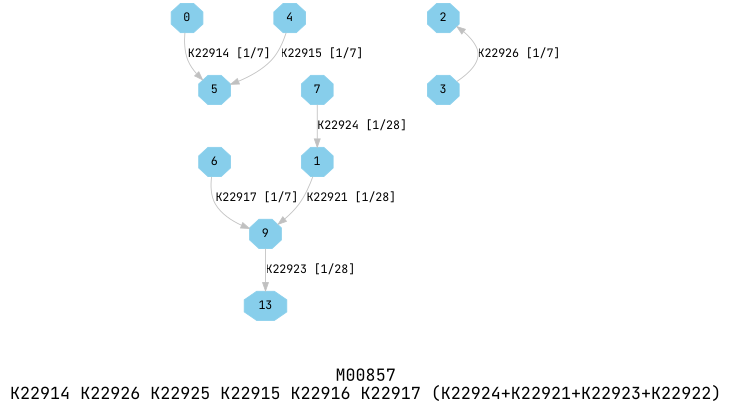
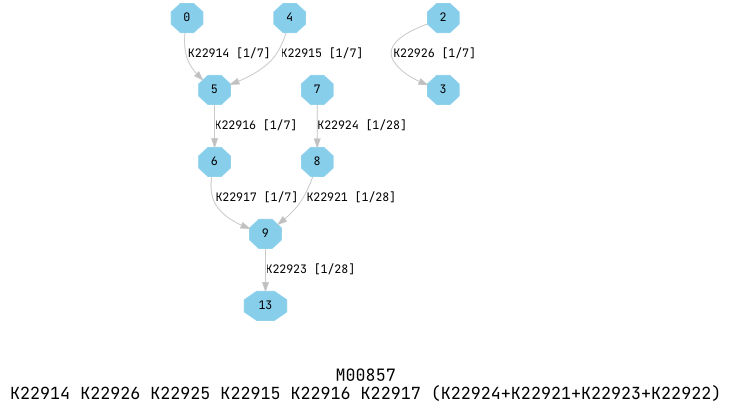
edge "3" -> "2": reversed
edge "5" -> "6": added, label "K22916 [1/7]"
node "1": label "1" -> "8"
